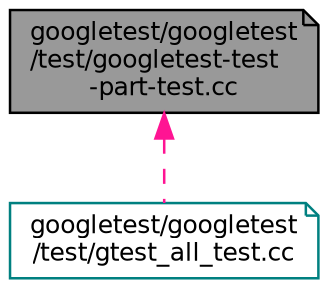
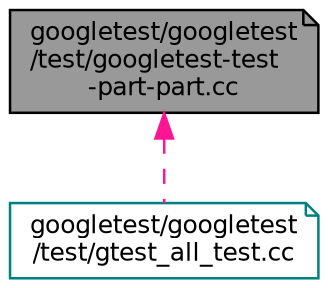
node "googletest/googletest /test/googletest-test -part-test.cc": label "googletest/googletest /test/googletest-test -part-test.cc" -> "googletest/googletest /test/googletest-test -part-part.cc"
